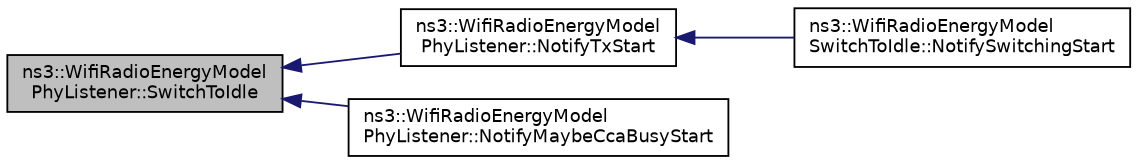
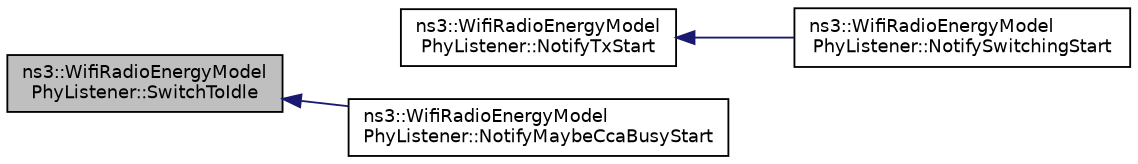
node "ns3::WifiRadioEnergyModel SwitchToIdle::NotifySwitchingStart": label "ns3::WifiRadioEnergyModel SwitchToIdle::NotifySwitchingStart" -> "ns3::WifiRadioEnergyModel PhyListener::NotifySwitchingStart"
edge "ns3::WifiRadioEnergyModel PhyListener::NotifyTxStart" -> "ns3::WifiRadioEnergyModel PhyListener::SwitchToIdle": removed
